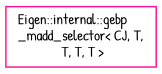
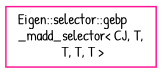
node "Eigen::internal::gebp _madd_selector< CJ, T, T, T, T >": label "Eigen::internal::gebp _madd_selector< CJ, T, T, T, T >" -> "Eigen::selector::gebp _madd_selector< CJ, T, T, T, T >"
